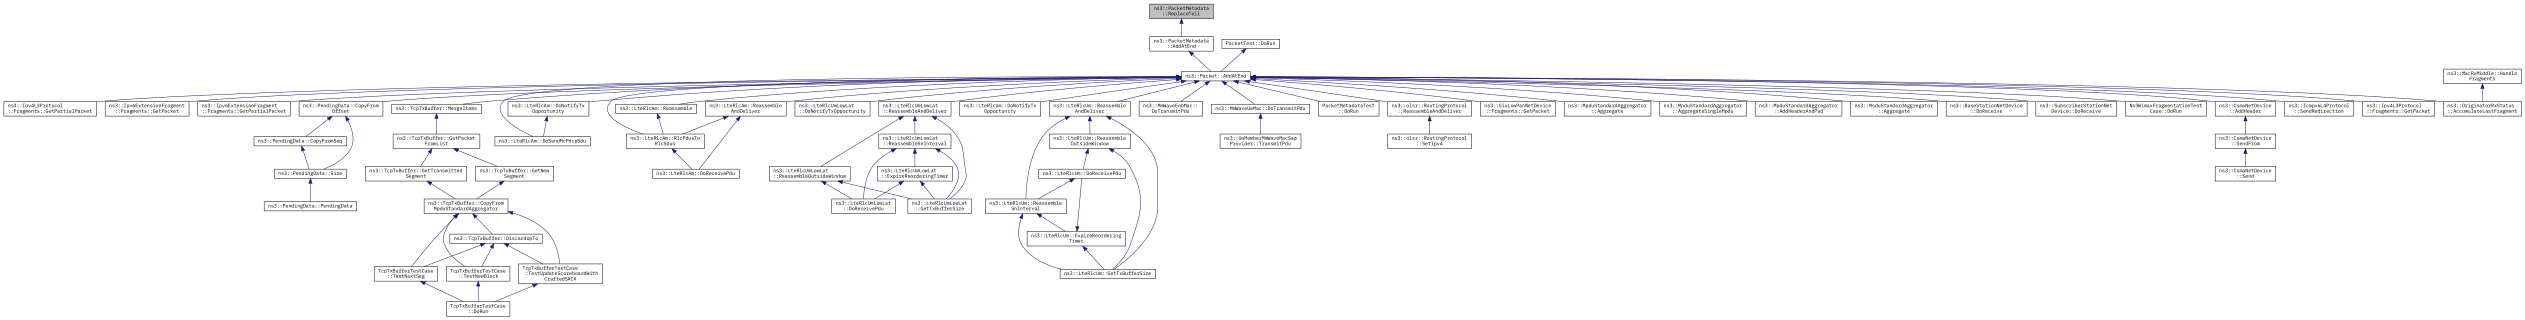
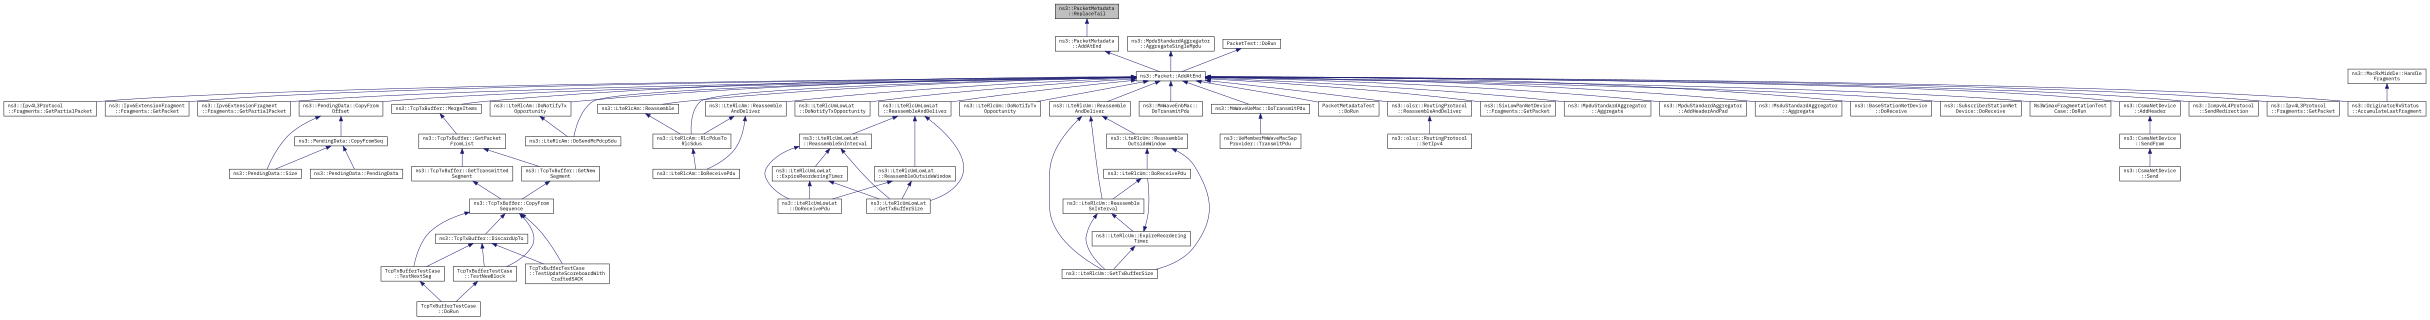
edge "ns3::MpduStandardAggregator ::AggregateSingleMpdu" -> "ns3::Packet::AddAtEnd": reversed
edge "ns3::PendingData::PendingData" -> "ns3::PendingData::Size": now "ns3::PendingData::PendingData" -> "ns3::PendingData::CopyFromSeq"
node "ns3::TcpTxBuffer::CopyFrom MpduStandardAggregator": label "ns3::TcpTxBuffer::CopyFrom MpduStandardAggregator" -> "ns3::TcpTxBuffer::CopyFrom Sequence"
edge "TcpTxBufferTestCase ::DoRun" -> "TcpTxBufferTestCase ::TestUpdateScoreboardWith CraftedSACK": removed
